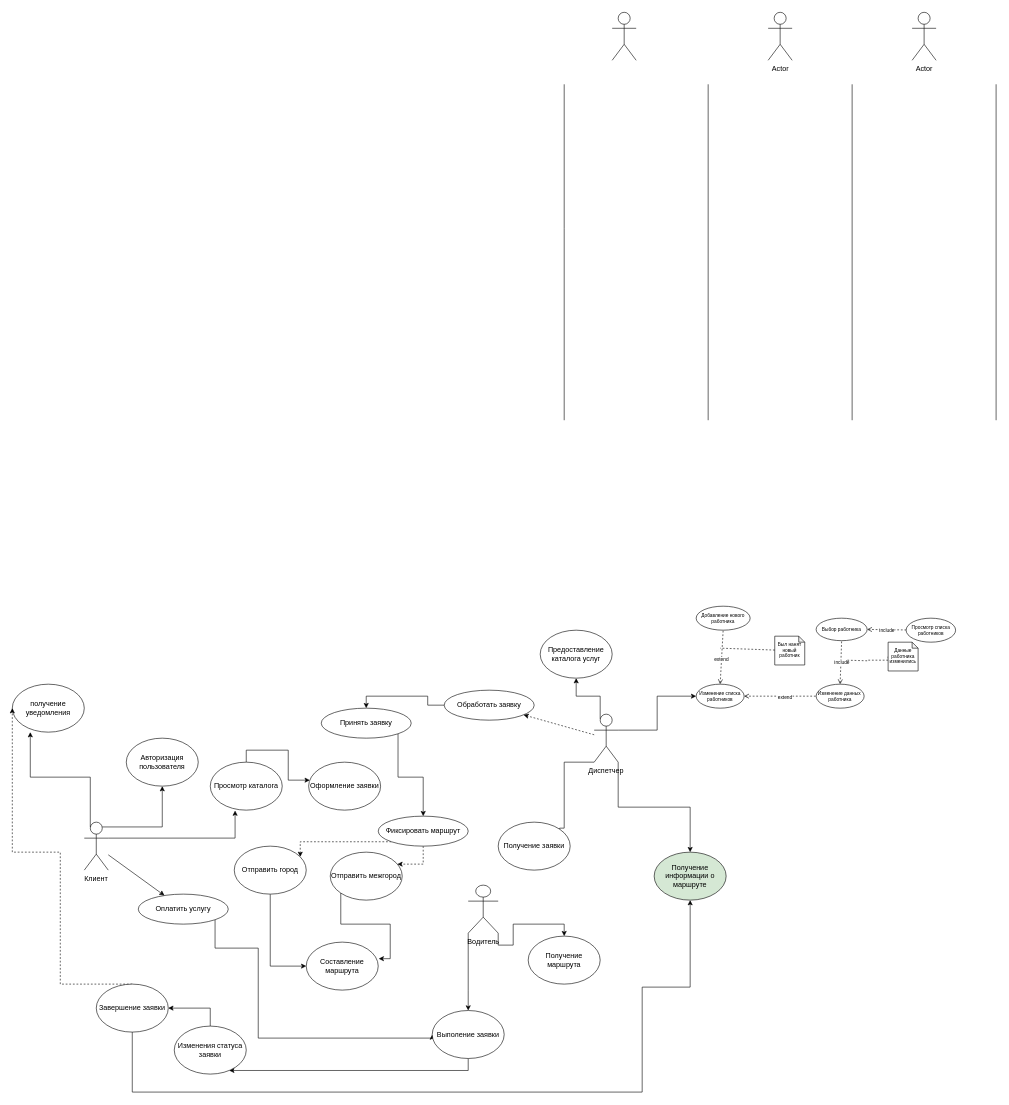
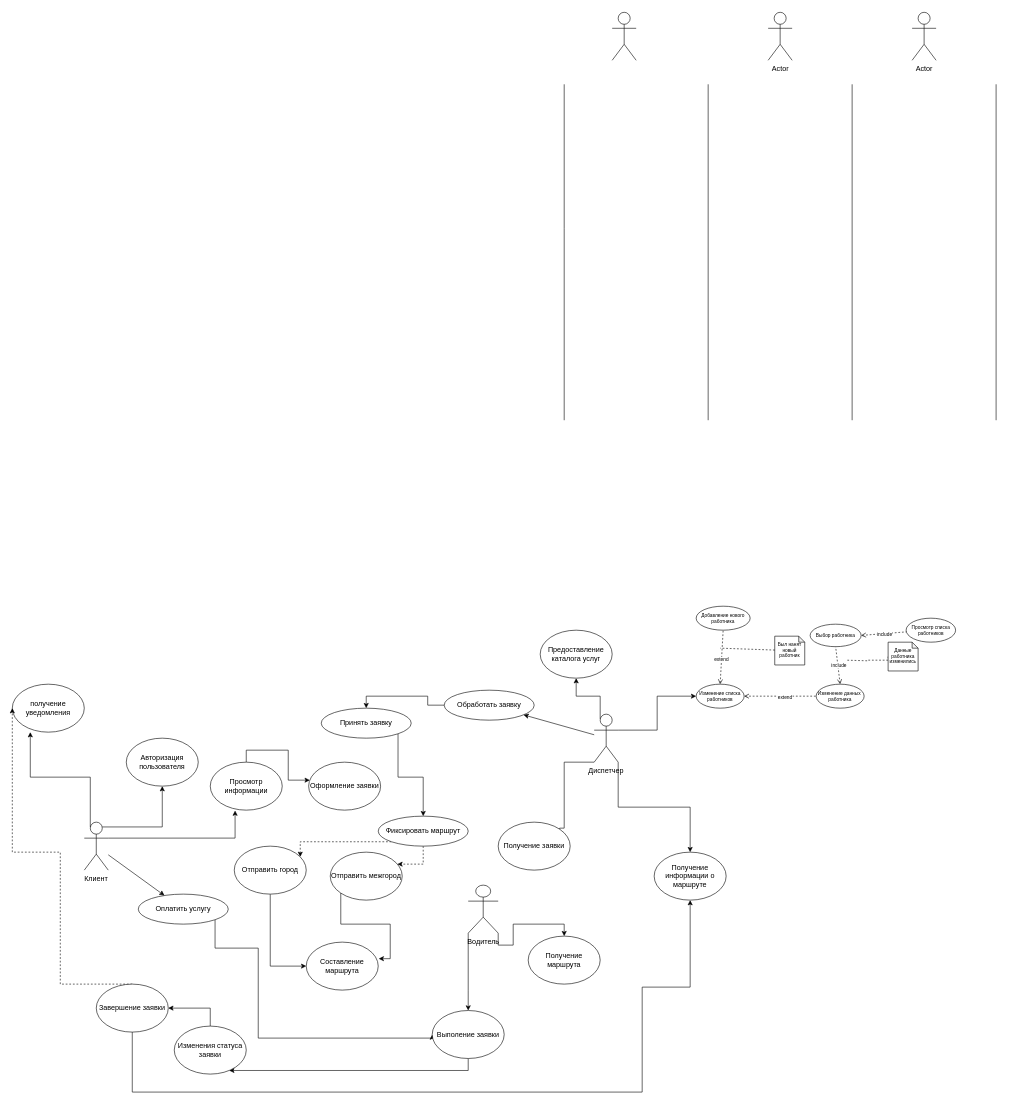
node "Выбор работника": moved (842, 630) -> (836, 636)
edge "Диспетчер" -> "Обработать заявку": style dashed -> solid
node "Просмотр каталога": label "Просмотр каталога" -> "Просмотр информации"
node "Получение информации о маршруте": fillcolor #d5e8d4 -> #ffffff
